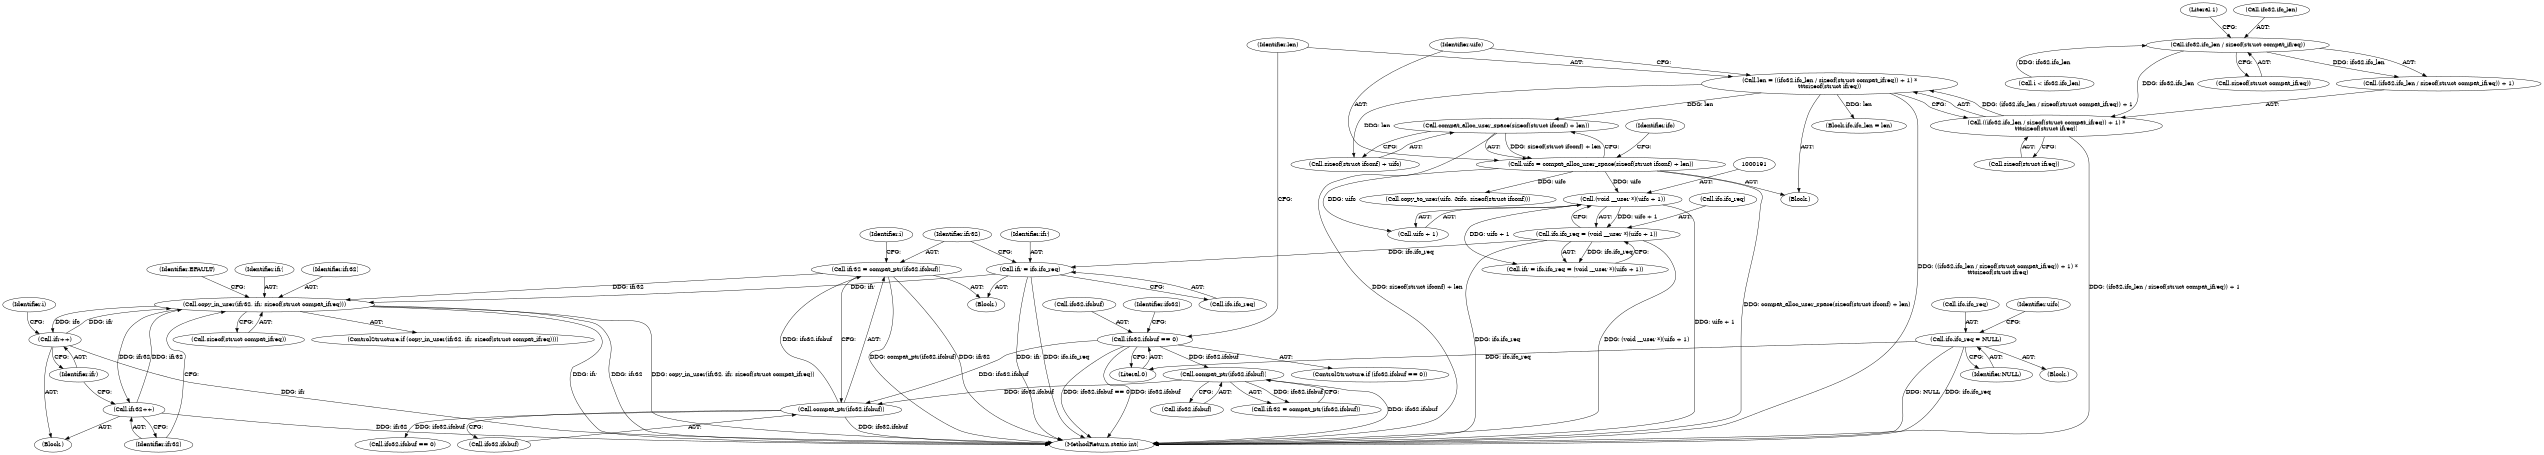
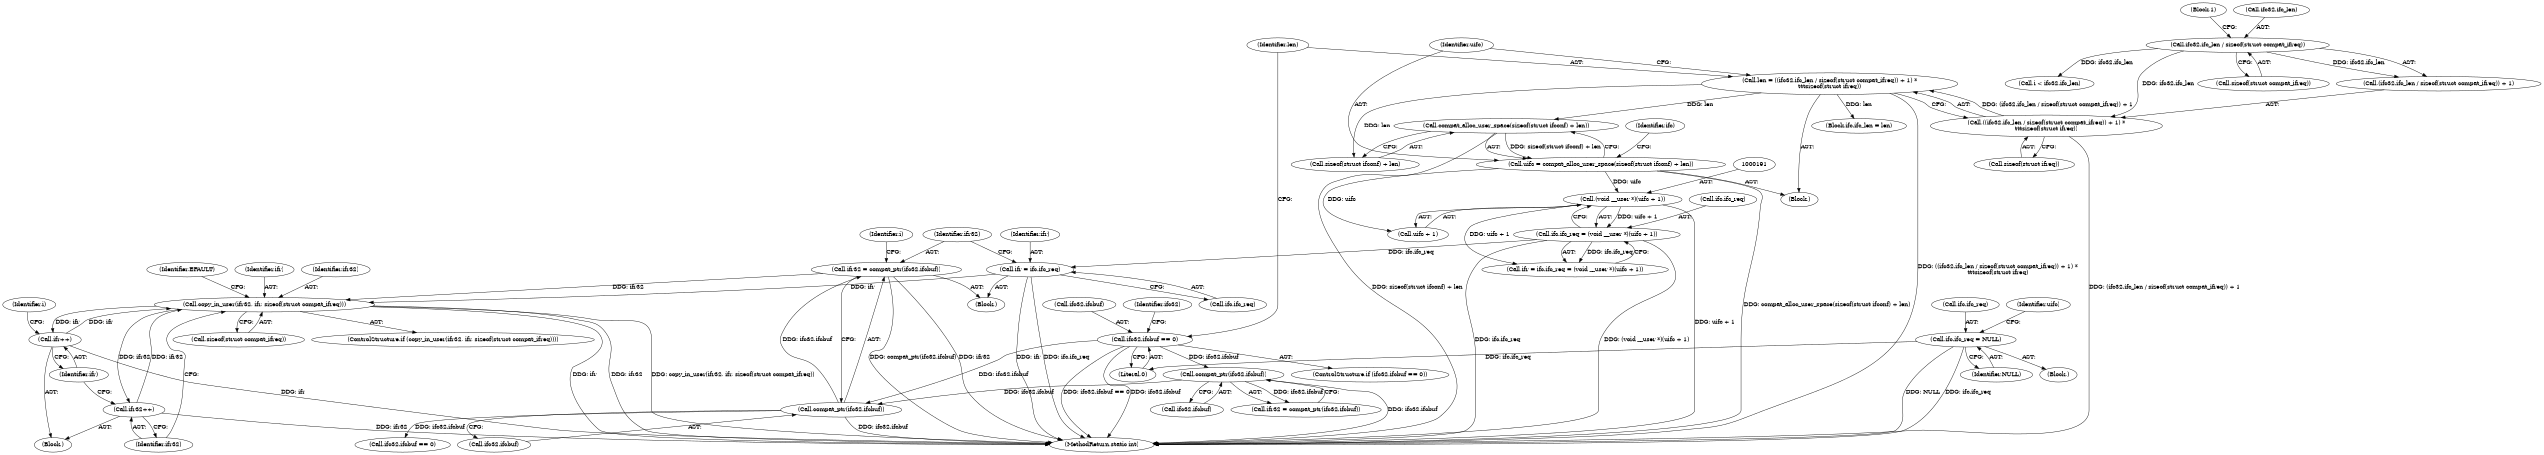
node "(Literal,1)": label "(Literal,1)" -> "(Block,1)"
edge "(Call,i < ifc32.ifc_len)" -> "(Call,ifc32.ifc_len / sizeof(struct compat_ifreq))": reversed
node "(Call,sizeof(struct ifconf) + uifc)": label "(Call,sizeof(struct ifconf) + uifc)" -> "(Call,sizeof(struct ifconf) + len)"
node "(Call,copy_to_user(uifc, &ifc, sizeof(struct ifconf)))": removed
edge "(Call,copy_in_user(ifr32, ifr, sizeof(struct compat_ifreq)))" -> "(Call,ifr++)": label "DDG: ifc" -> "DDG: ifr"
